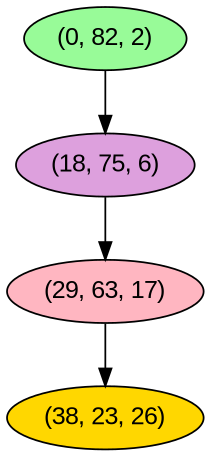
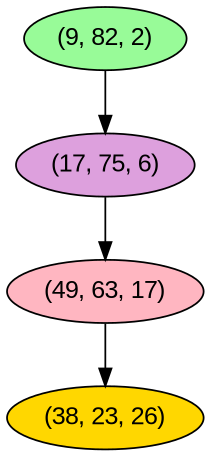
node "(0, 82, 2)": label "(0, 82, 2)" -> "(9, 82, 2)"
node "(18, 75, 6)": label "(18, 75, 6)" -> "(17, 75, 6)"
node "(29, 63, 17)": label "(29, 63, 17)" -> "(49, 63, 17)"
